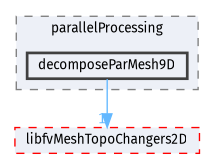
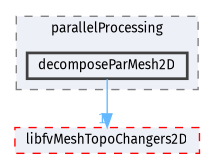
node "decomposeParMesh9D": label "decomposeParMesh9D" -> "decomposeParMesh2D"
